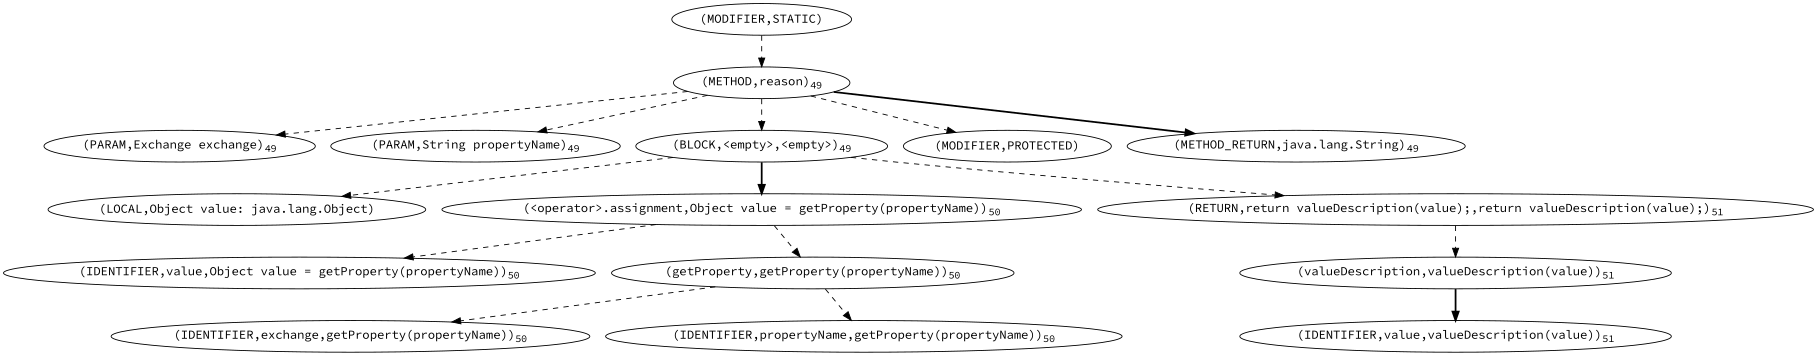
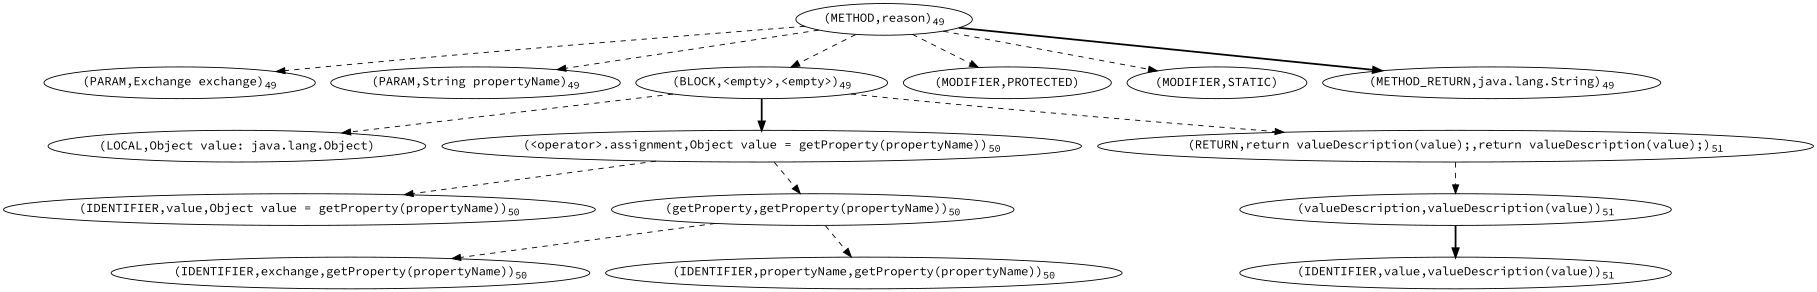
edge "(MODIFIER,STATIC)" -> "(METHOD,reason)": reversed
